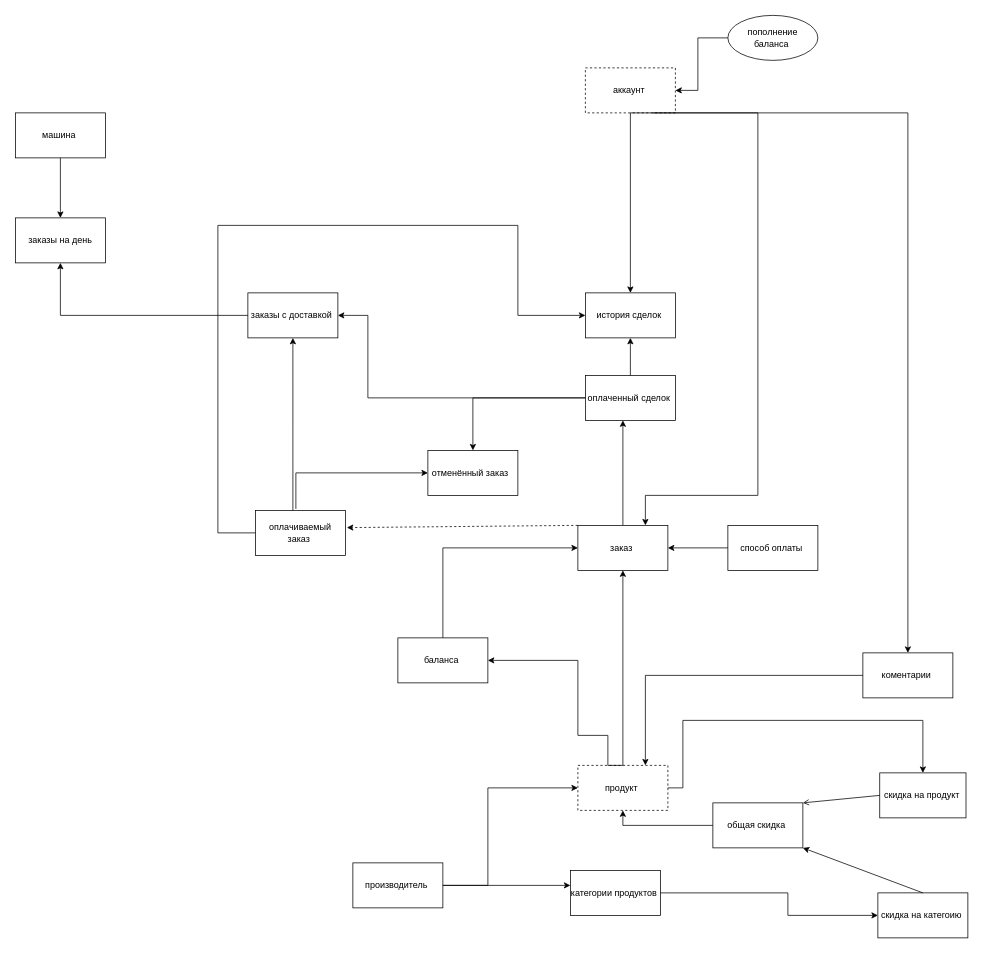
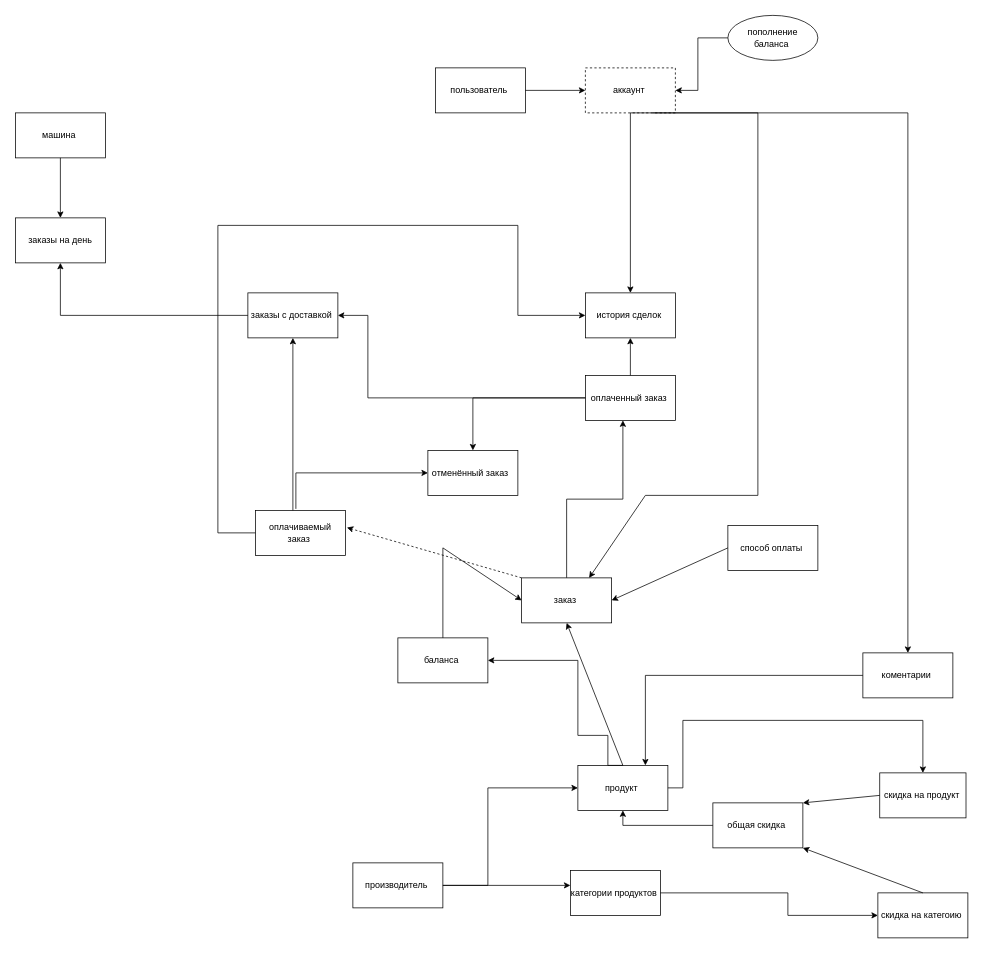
node "пользователь": added
edge "пользователь" -> "аккаунт": added
node "оплаченный сделок": label "оплаченный сделок" -> "оплаченный заказ"
node "заказ": moved (623, 548) -> (567, 600)
node "продукт": style dashed -> solid
edge "скидка на продукт" -> "общая скидка": arrowhead open -> classic
